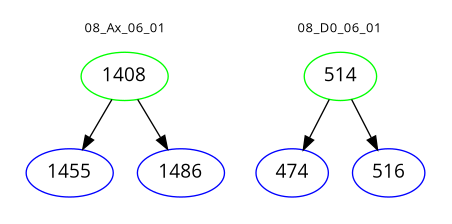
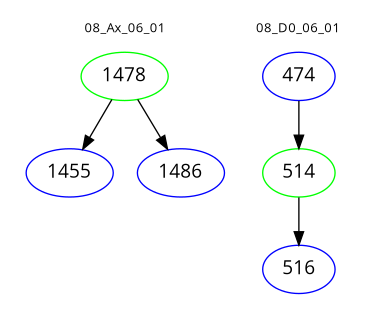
node "1408": label "1408" -> "1478"
edge "514" -> "474": reversed
